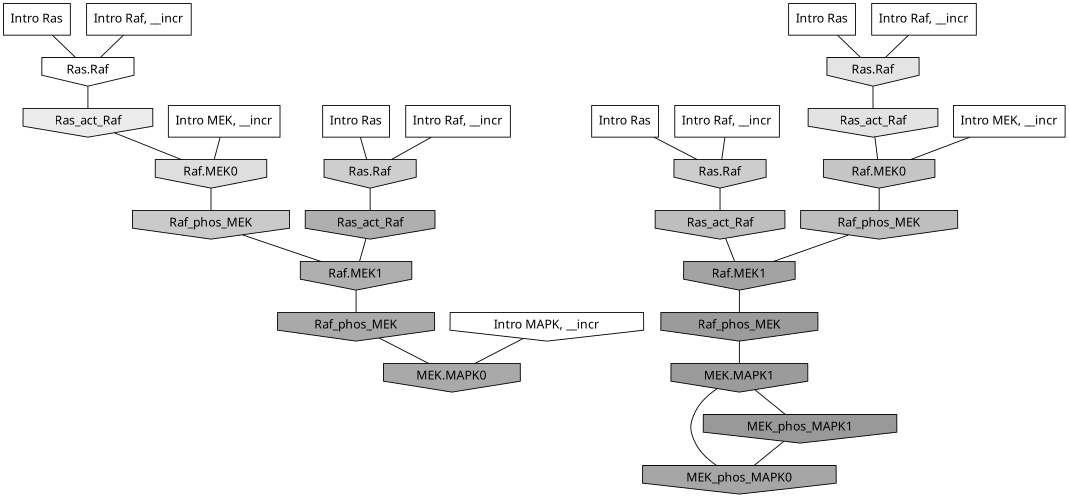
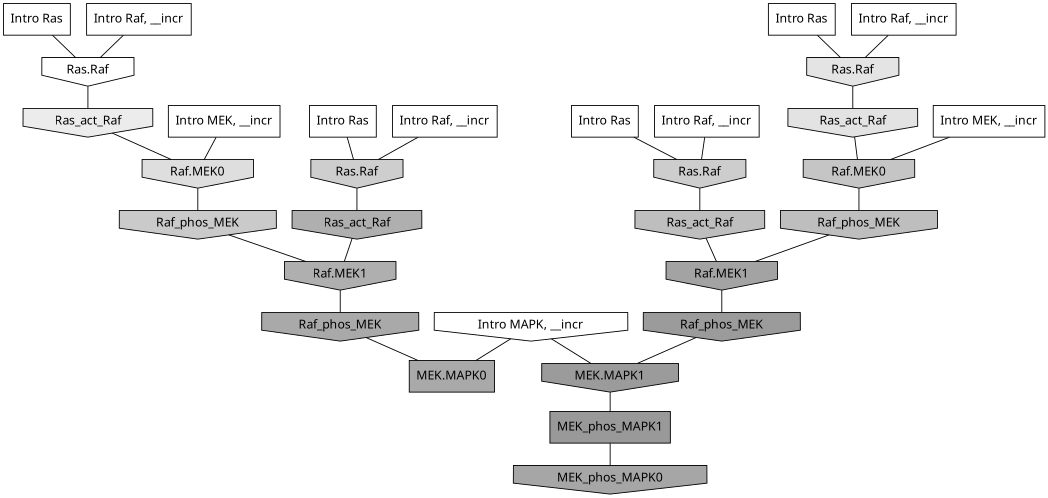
node "MEK.MAPK0": shape invhouse -> box
edge "MEK.MAPK1" -- "MEK_phos_MAPK0": now "MEK.MAPK1" -- "Intro MAPK, __incr"
node "MEK_phos_MAPK1": shape invhouse -> box
